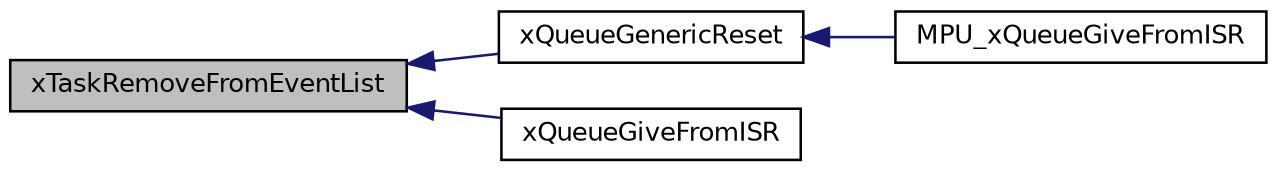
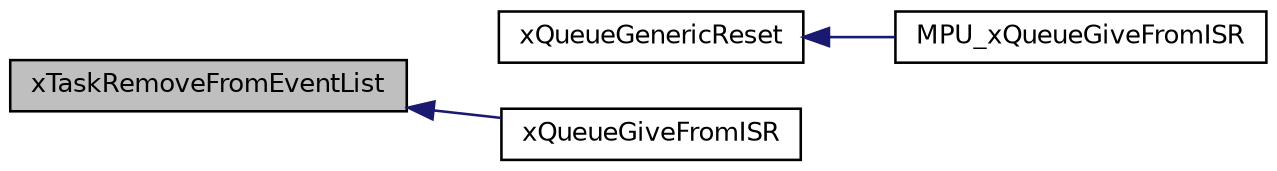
edge "xQueueGenericReset" -> "xTaskRemoveFromEventList": removed
